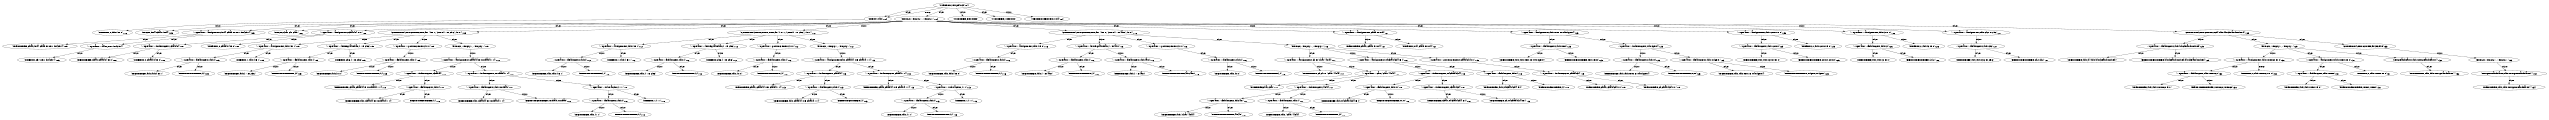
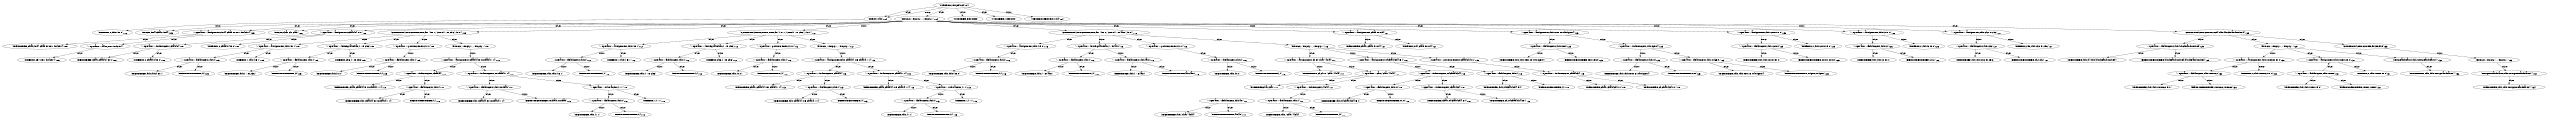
edge "(<operator>.assignment,this.count = 0)" -> "(<operator>.fieldAccess,this.count)": label "AST: " -> "DDG: "
node "(LITERAL,256,this.ch2 = 256)": added
edge "(<operator>.assignment,this.rTPos = 0)" -> "(<operator>.fieldAccess,this.rTPos)": reversed
edge "(<operator>.indexAccess,ll8[i])" -> "(<operator>.fieldAccess,this.ll8)": removed, label "AST:"
node "(FIELD_IDENTIFIER,ll8,ll8)": text "787" -> "717"
